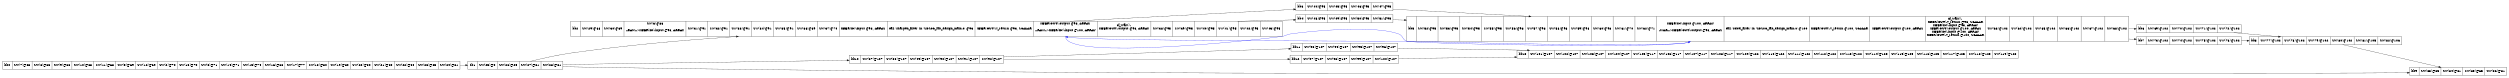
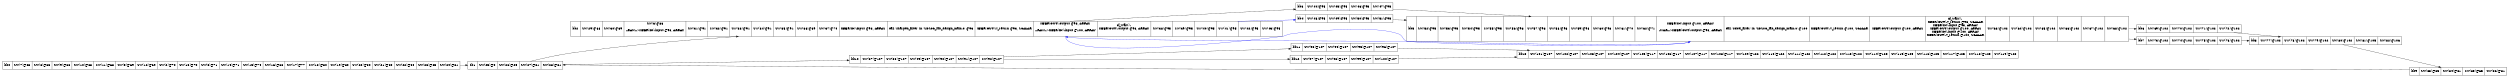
edge "bb2" -> "bb4": color black -> blue
edge "bb1" -> "bb9": reversed
